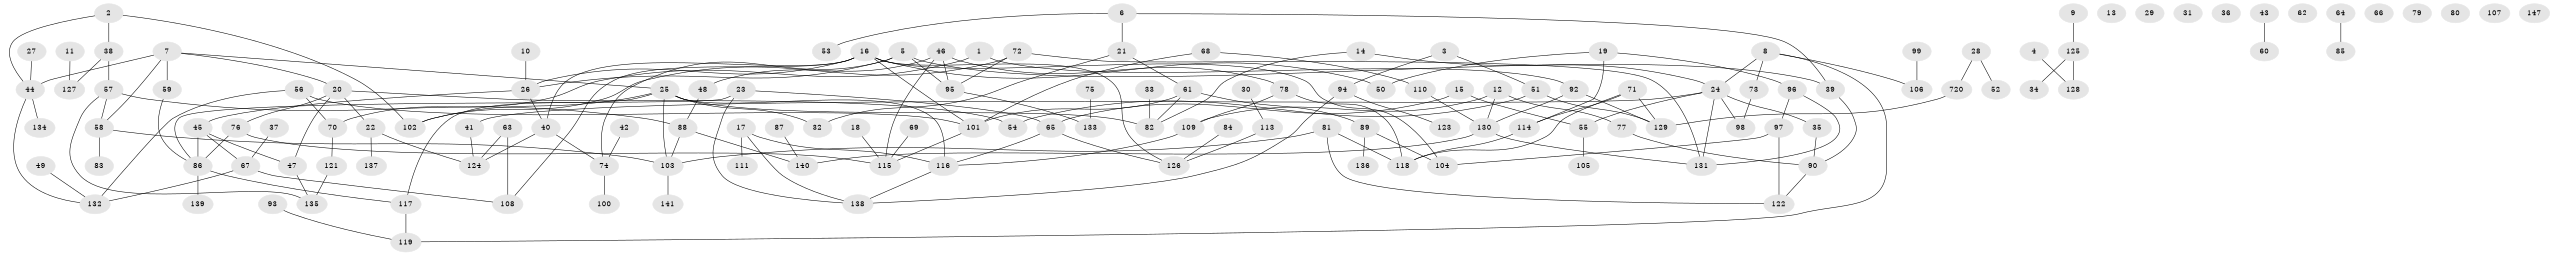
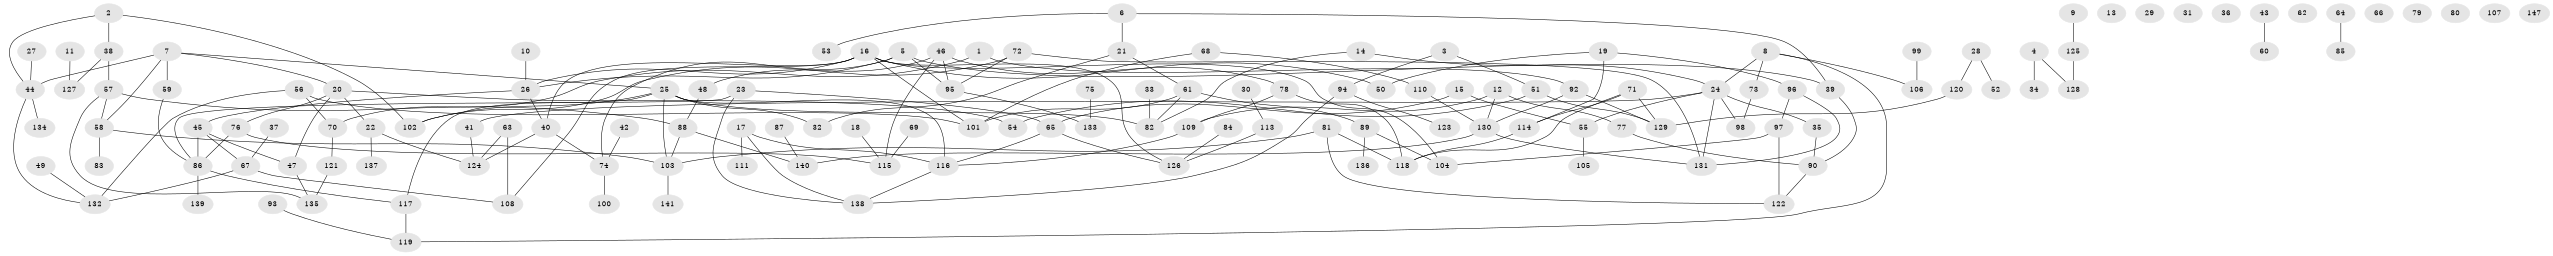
edge "125" -- "34": now "4" -- "34"
node "720": label "720" -> "120"
edge "101" -- "115": removed
